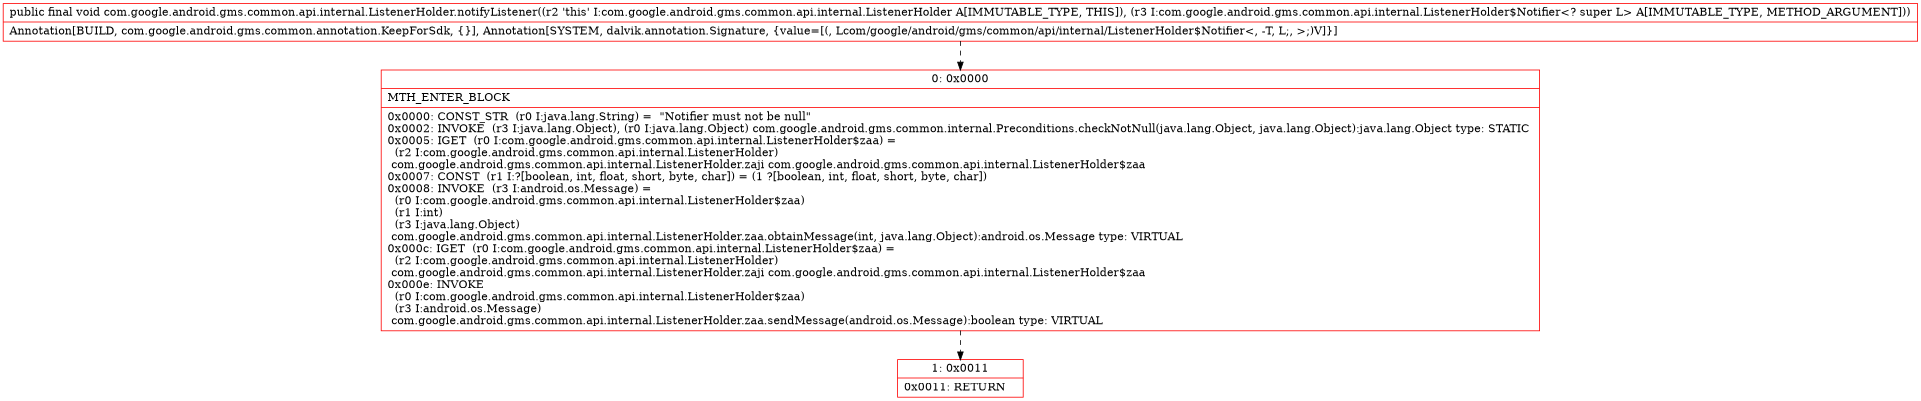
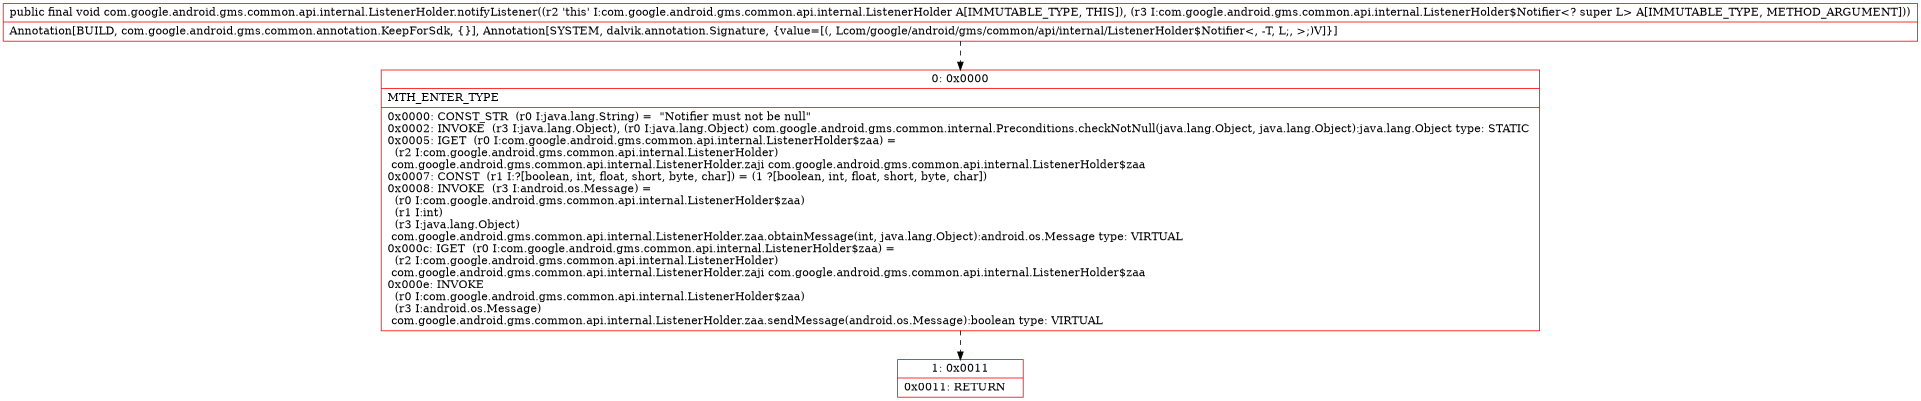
node "0: 0x0000": text "MTH_ENTER_BLOCK" -> "MTH_ENTER_TYPE"
